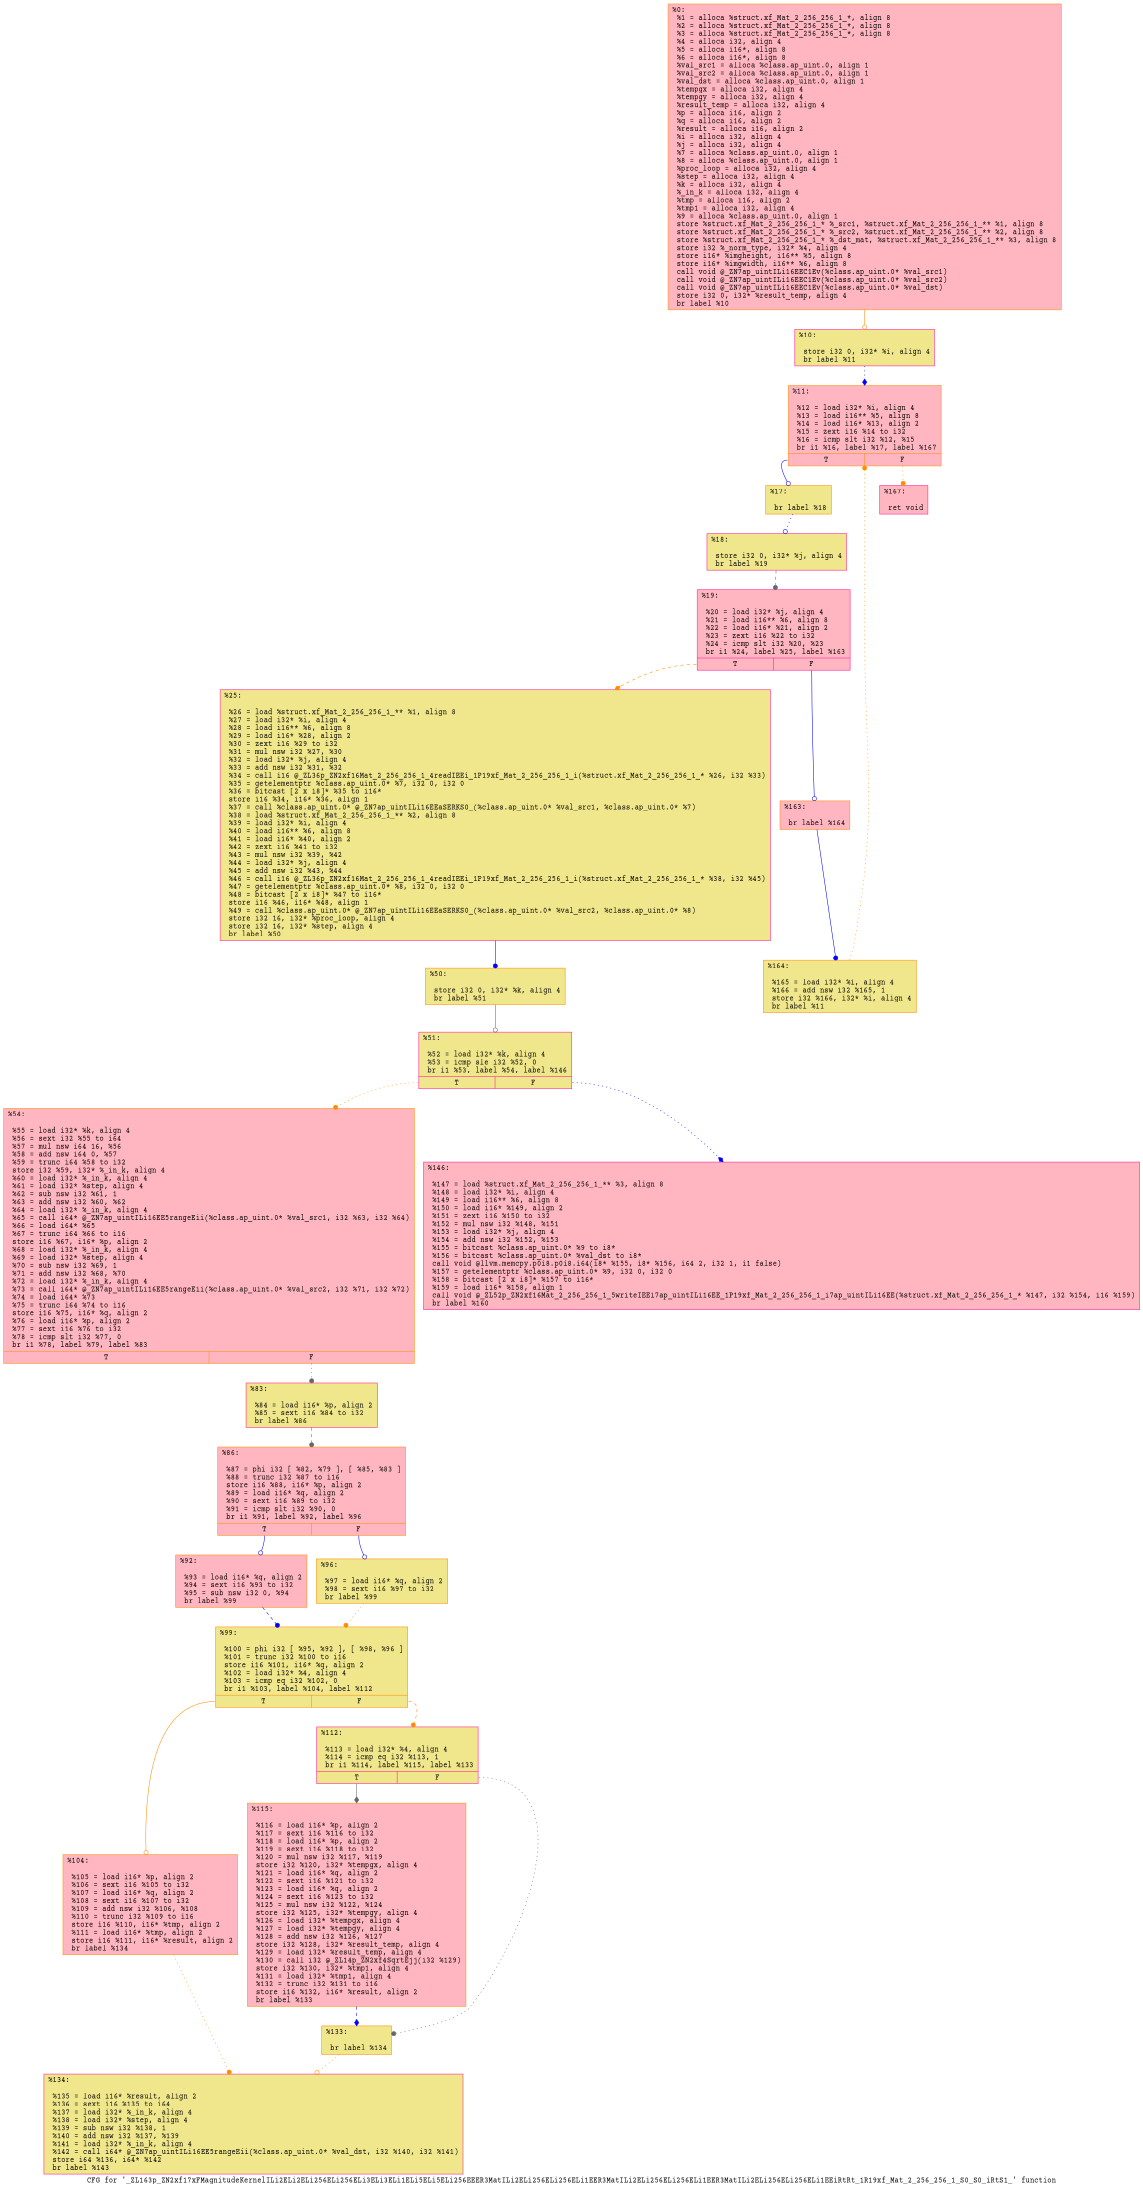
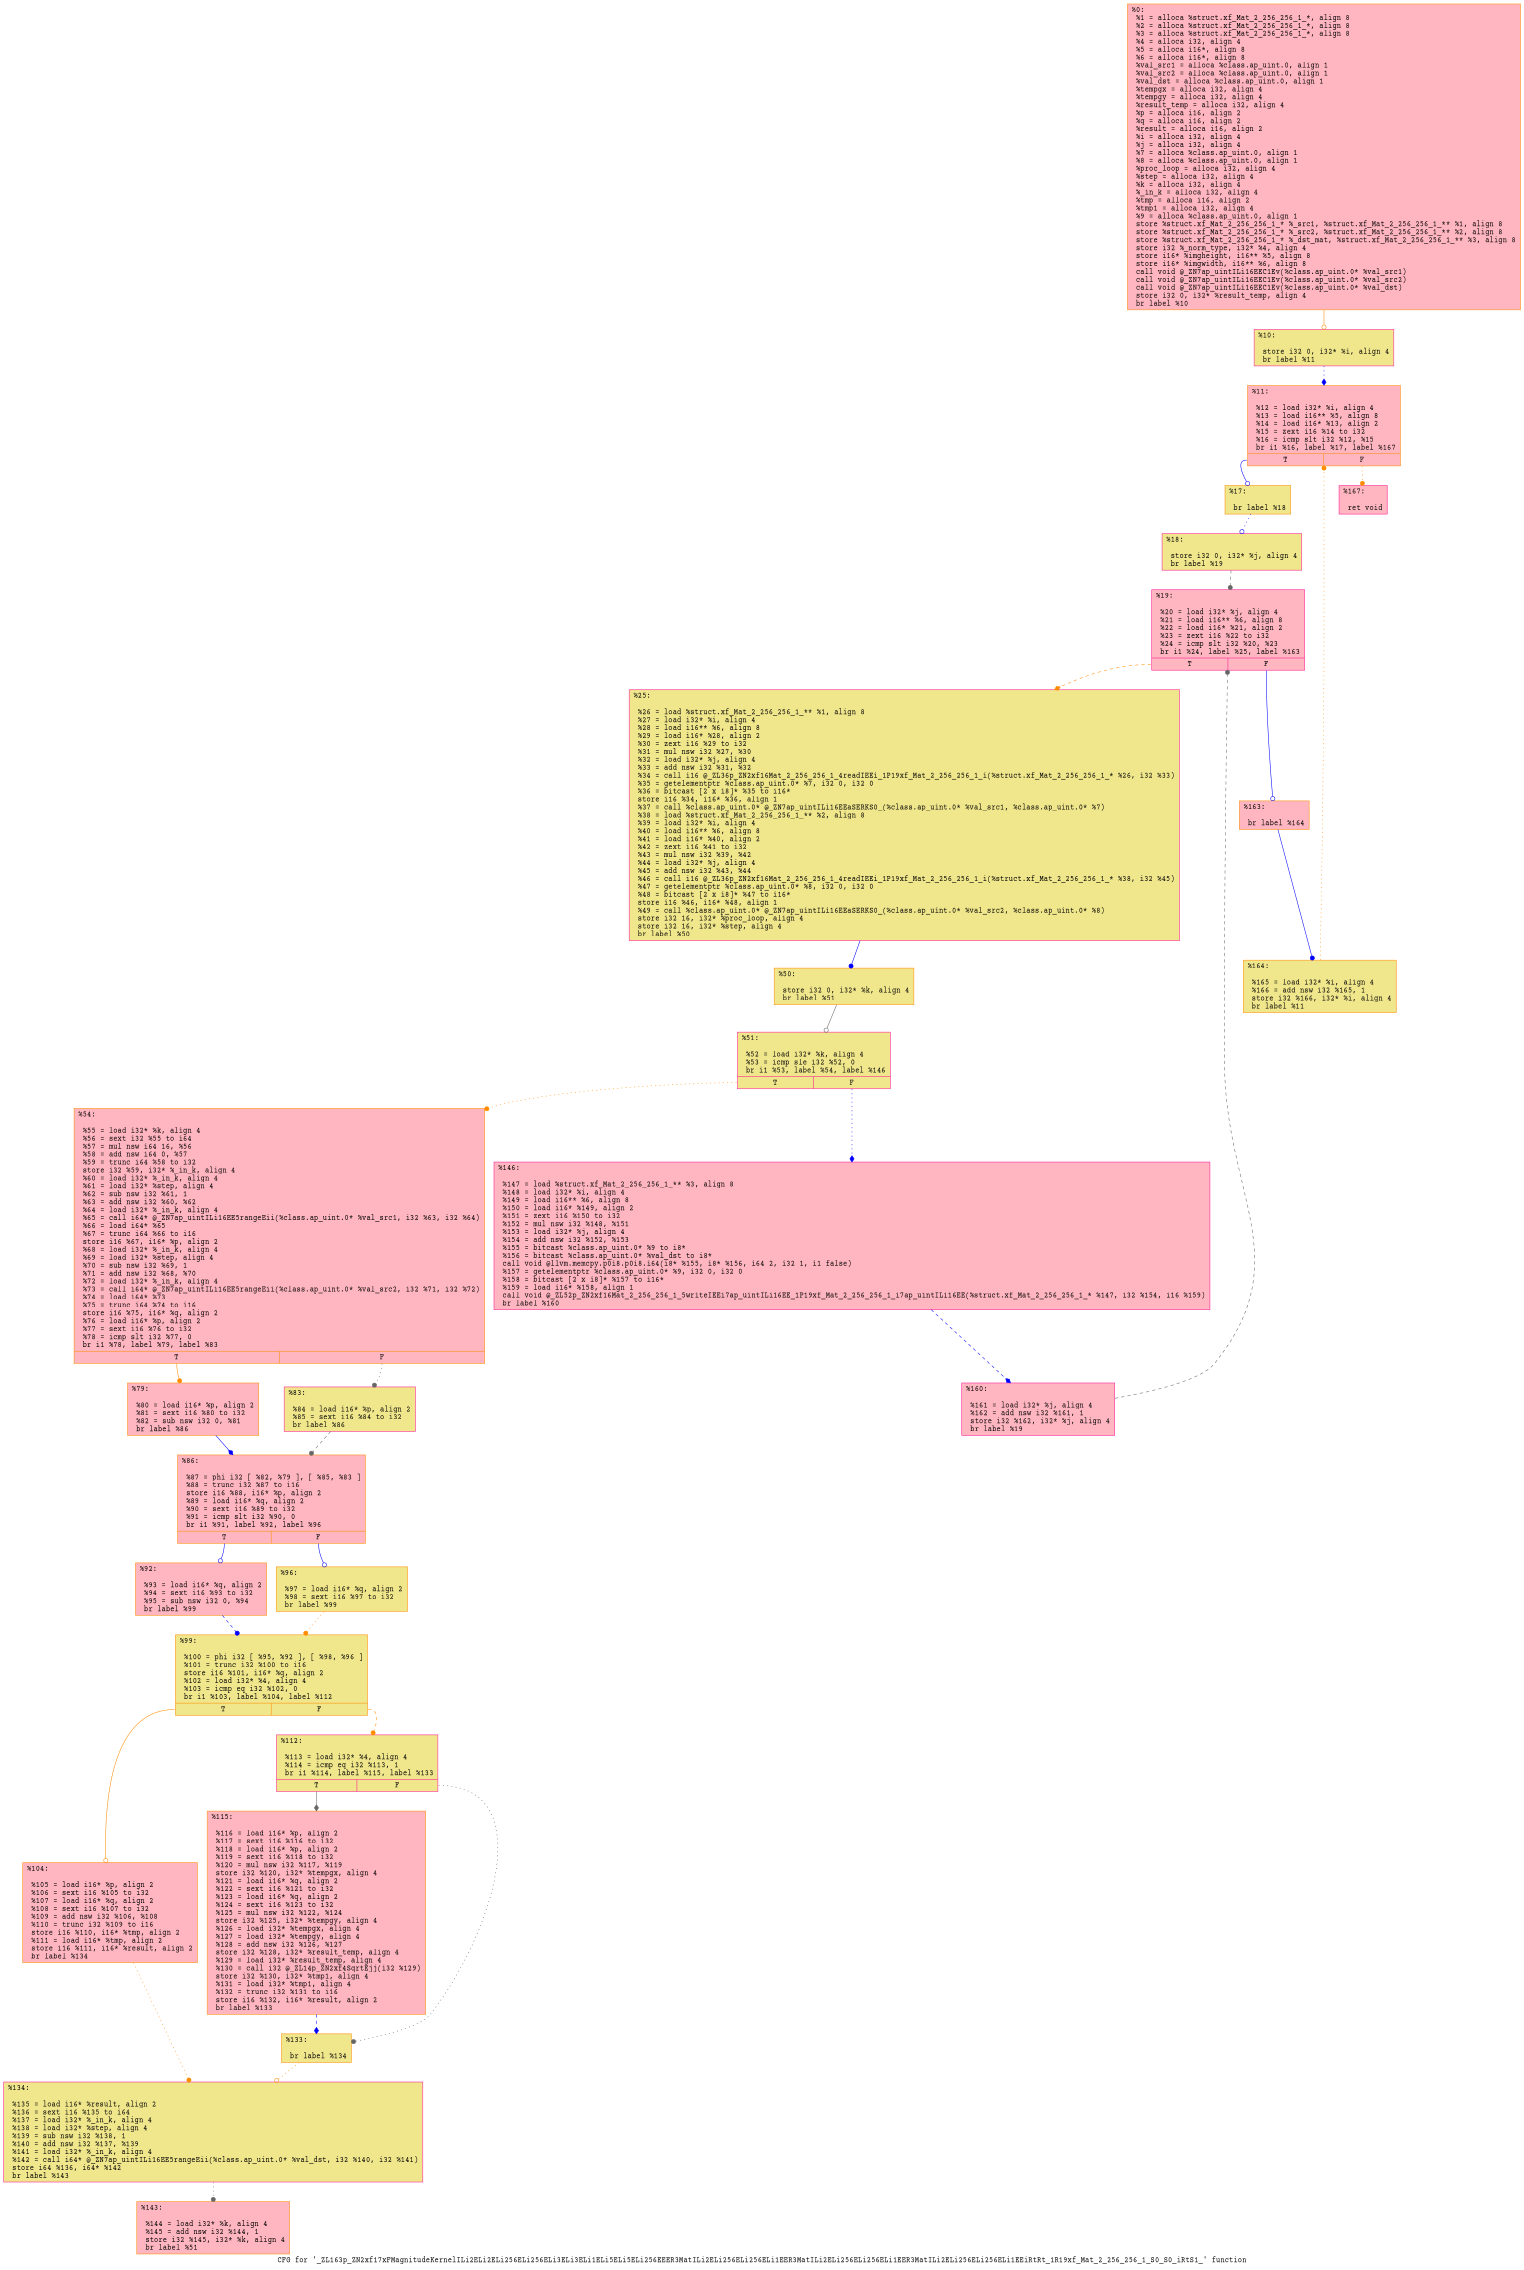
node "%79:": added
node "%160:": added
node "%143:": added
